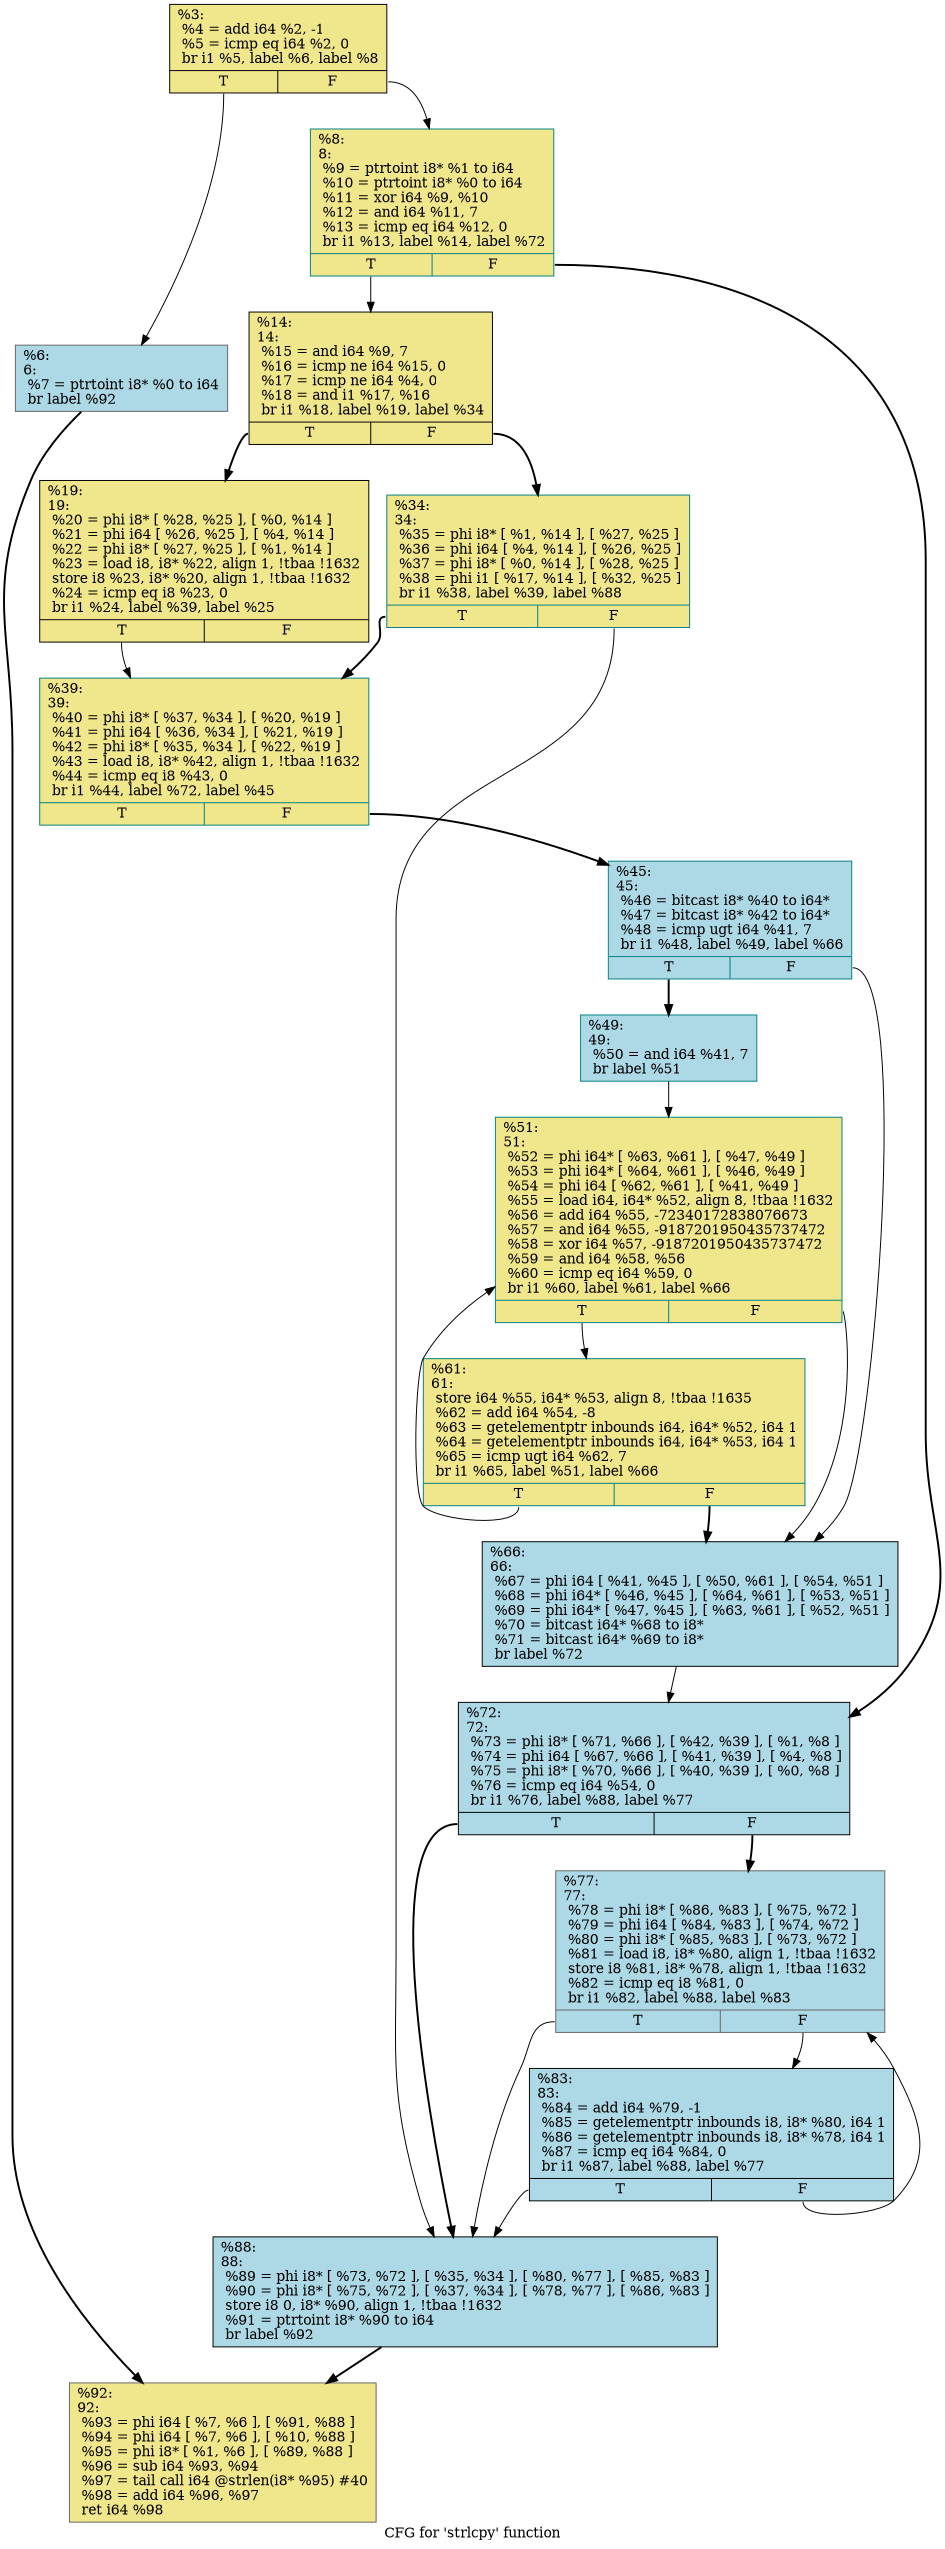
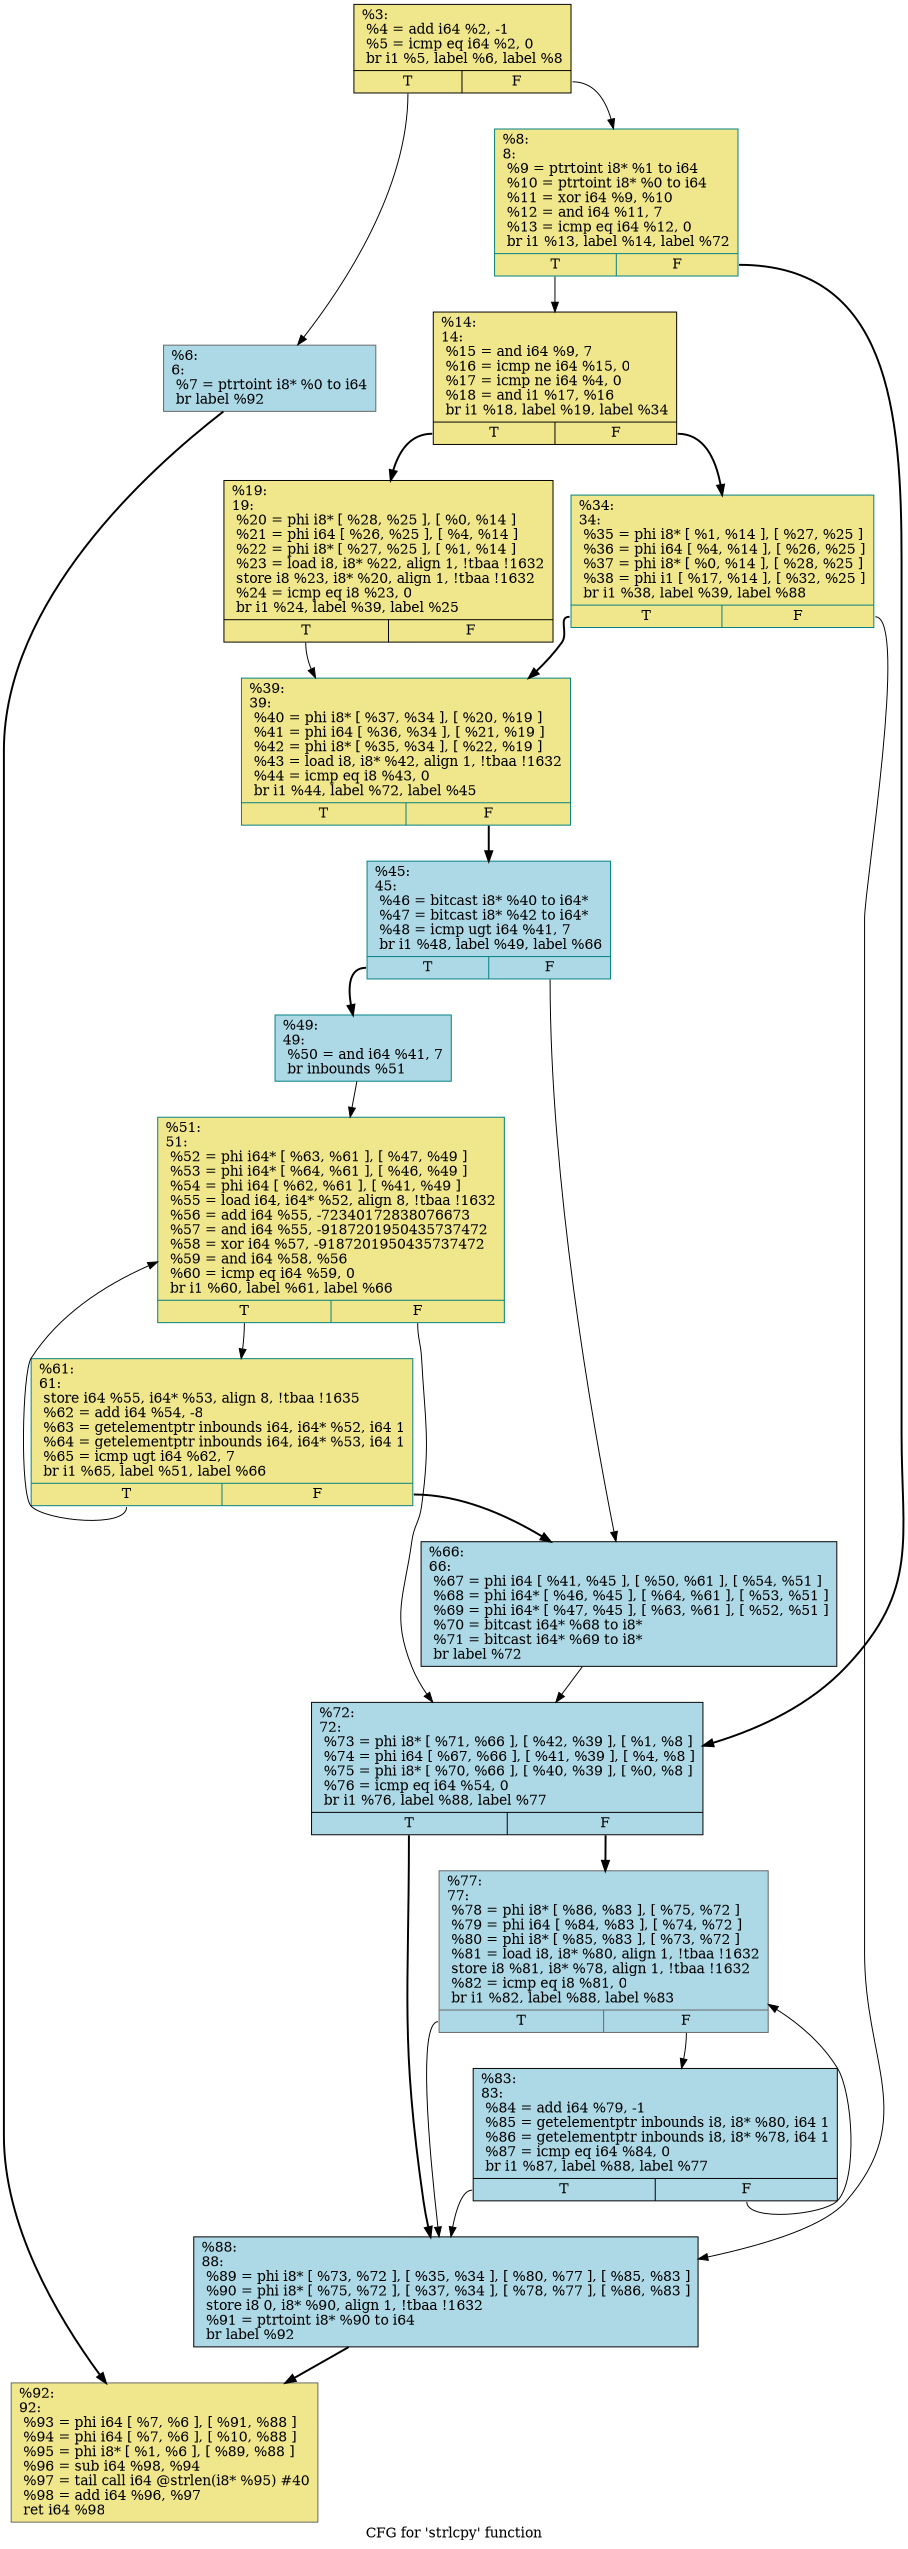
node "%49:": text "br label %51" -> "br inbounds %51"
edge "%51:" -> "%66:": now "%51:" -> "%72:"
node "%92:": text "%96 = sub i64 %93, %94" -> "%96 = sub i64 %98, %94"
